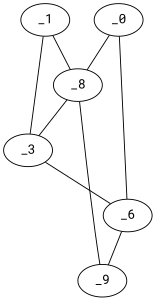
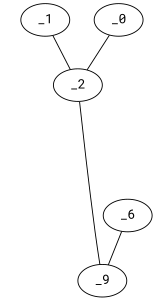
node "_8": label "_8" -> "_2"
edge "_0" -- "_6": removed
node "_3": removed
